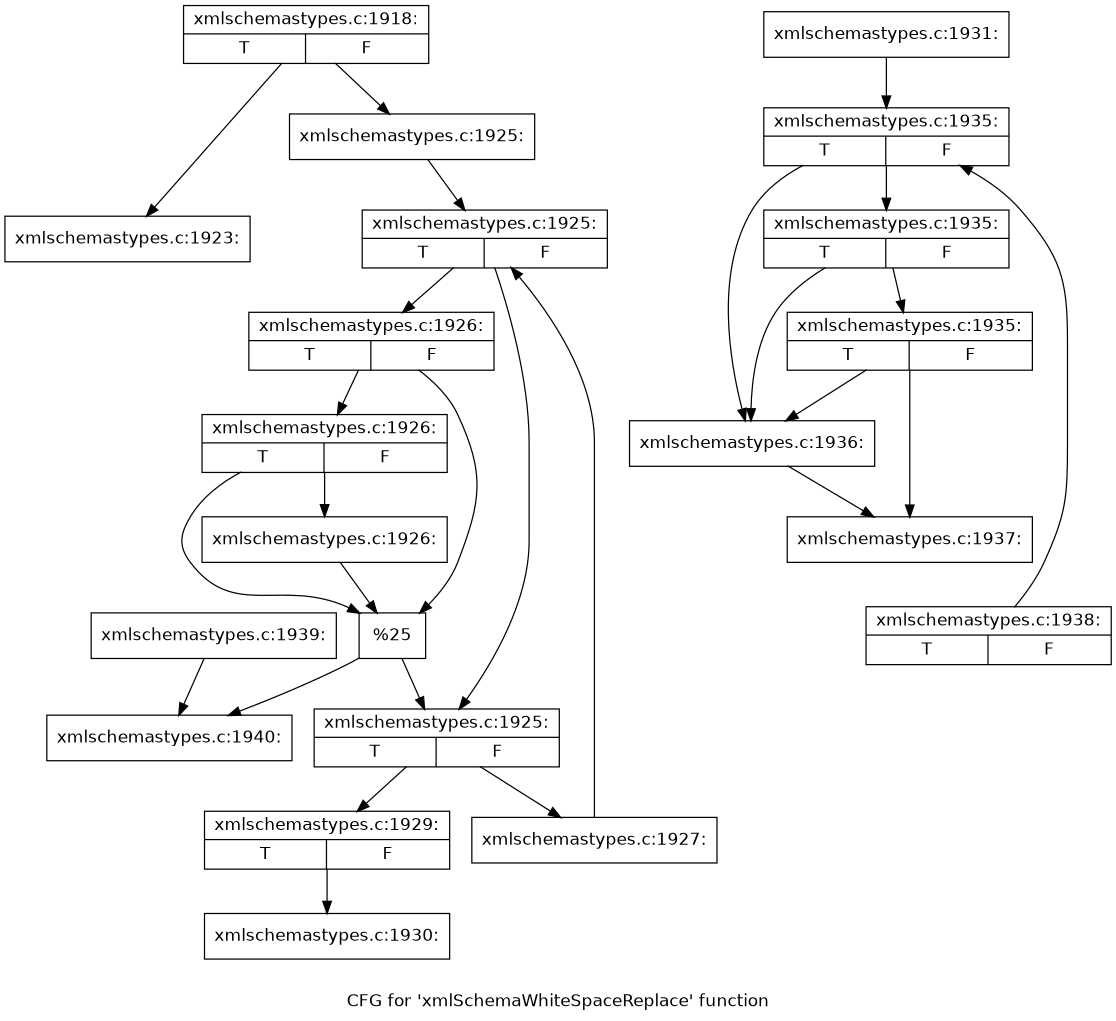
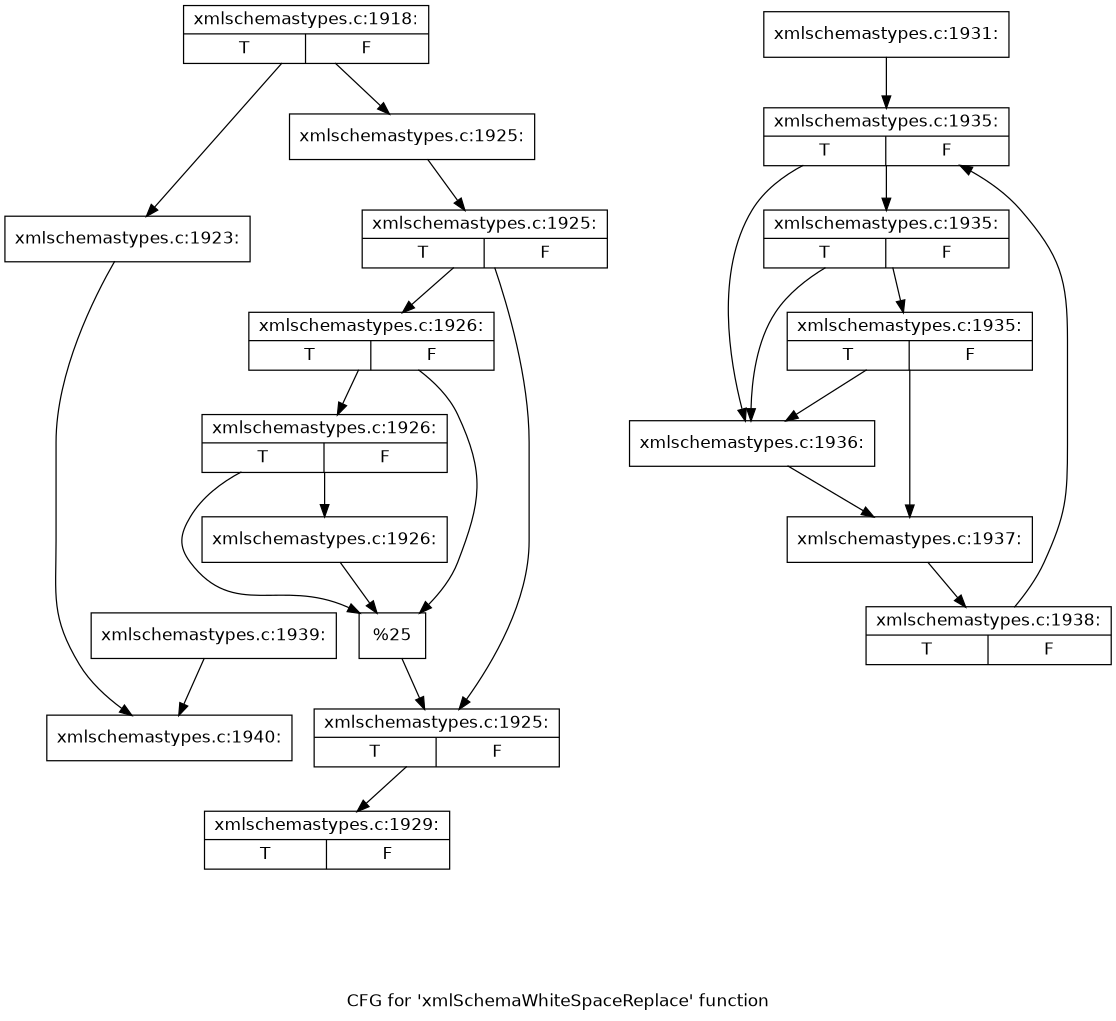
edge "xmlschemastypes.c:1937:" -> "xmlschemastypes.c:1938:": added
edge "%25" -> "xmlschemastypes.c:1940:": now "xmlschemastypes.c:1923:" -> "xmlschemastypes.c:1940:"
node "xmlschemastypes.c:1927:": removed
node "xmlschemastypes.c:1930:": removed
